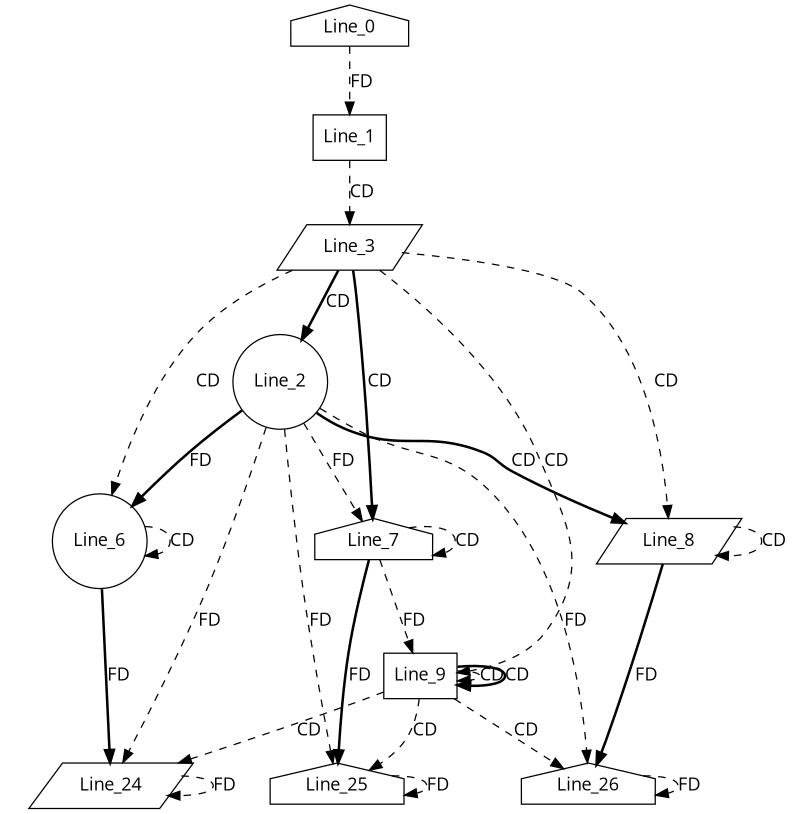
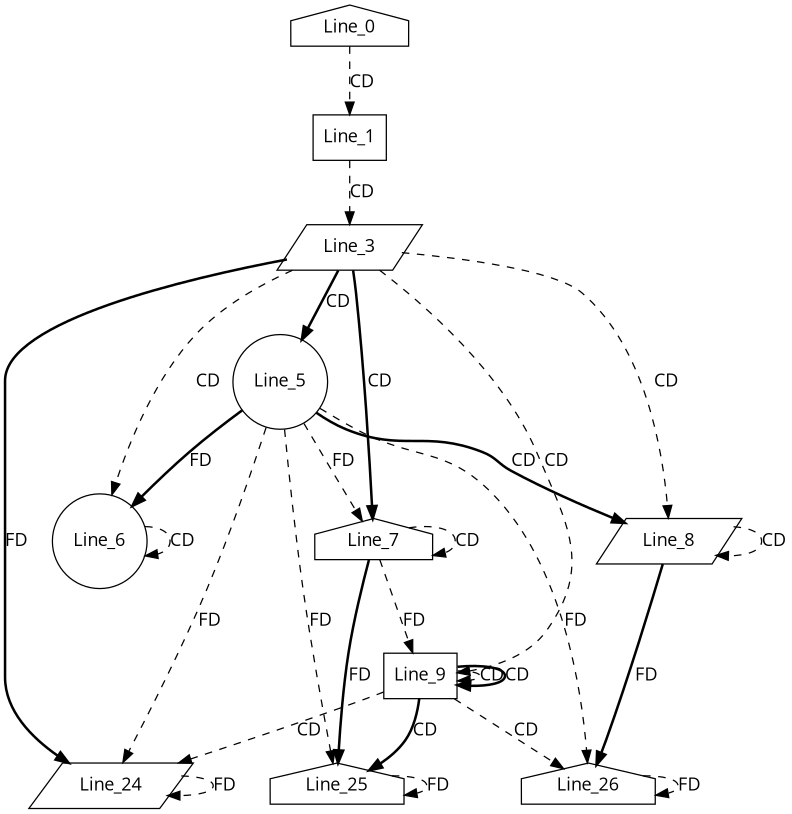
edge "Line_0" -> "Line_1": label "FD" -> "CD"
node "Line_2": label "Line_2" -> "Line_5"
edge "Line_6" -> "Line_24": now "Line_3" -> "Line_24"
edge "Line_9" -> "Line_25": style dashed -> bold
